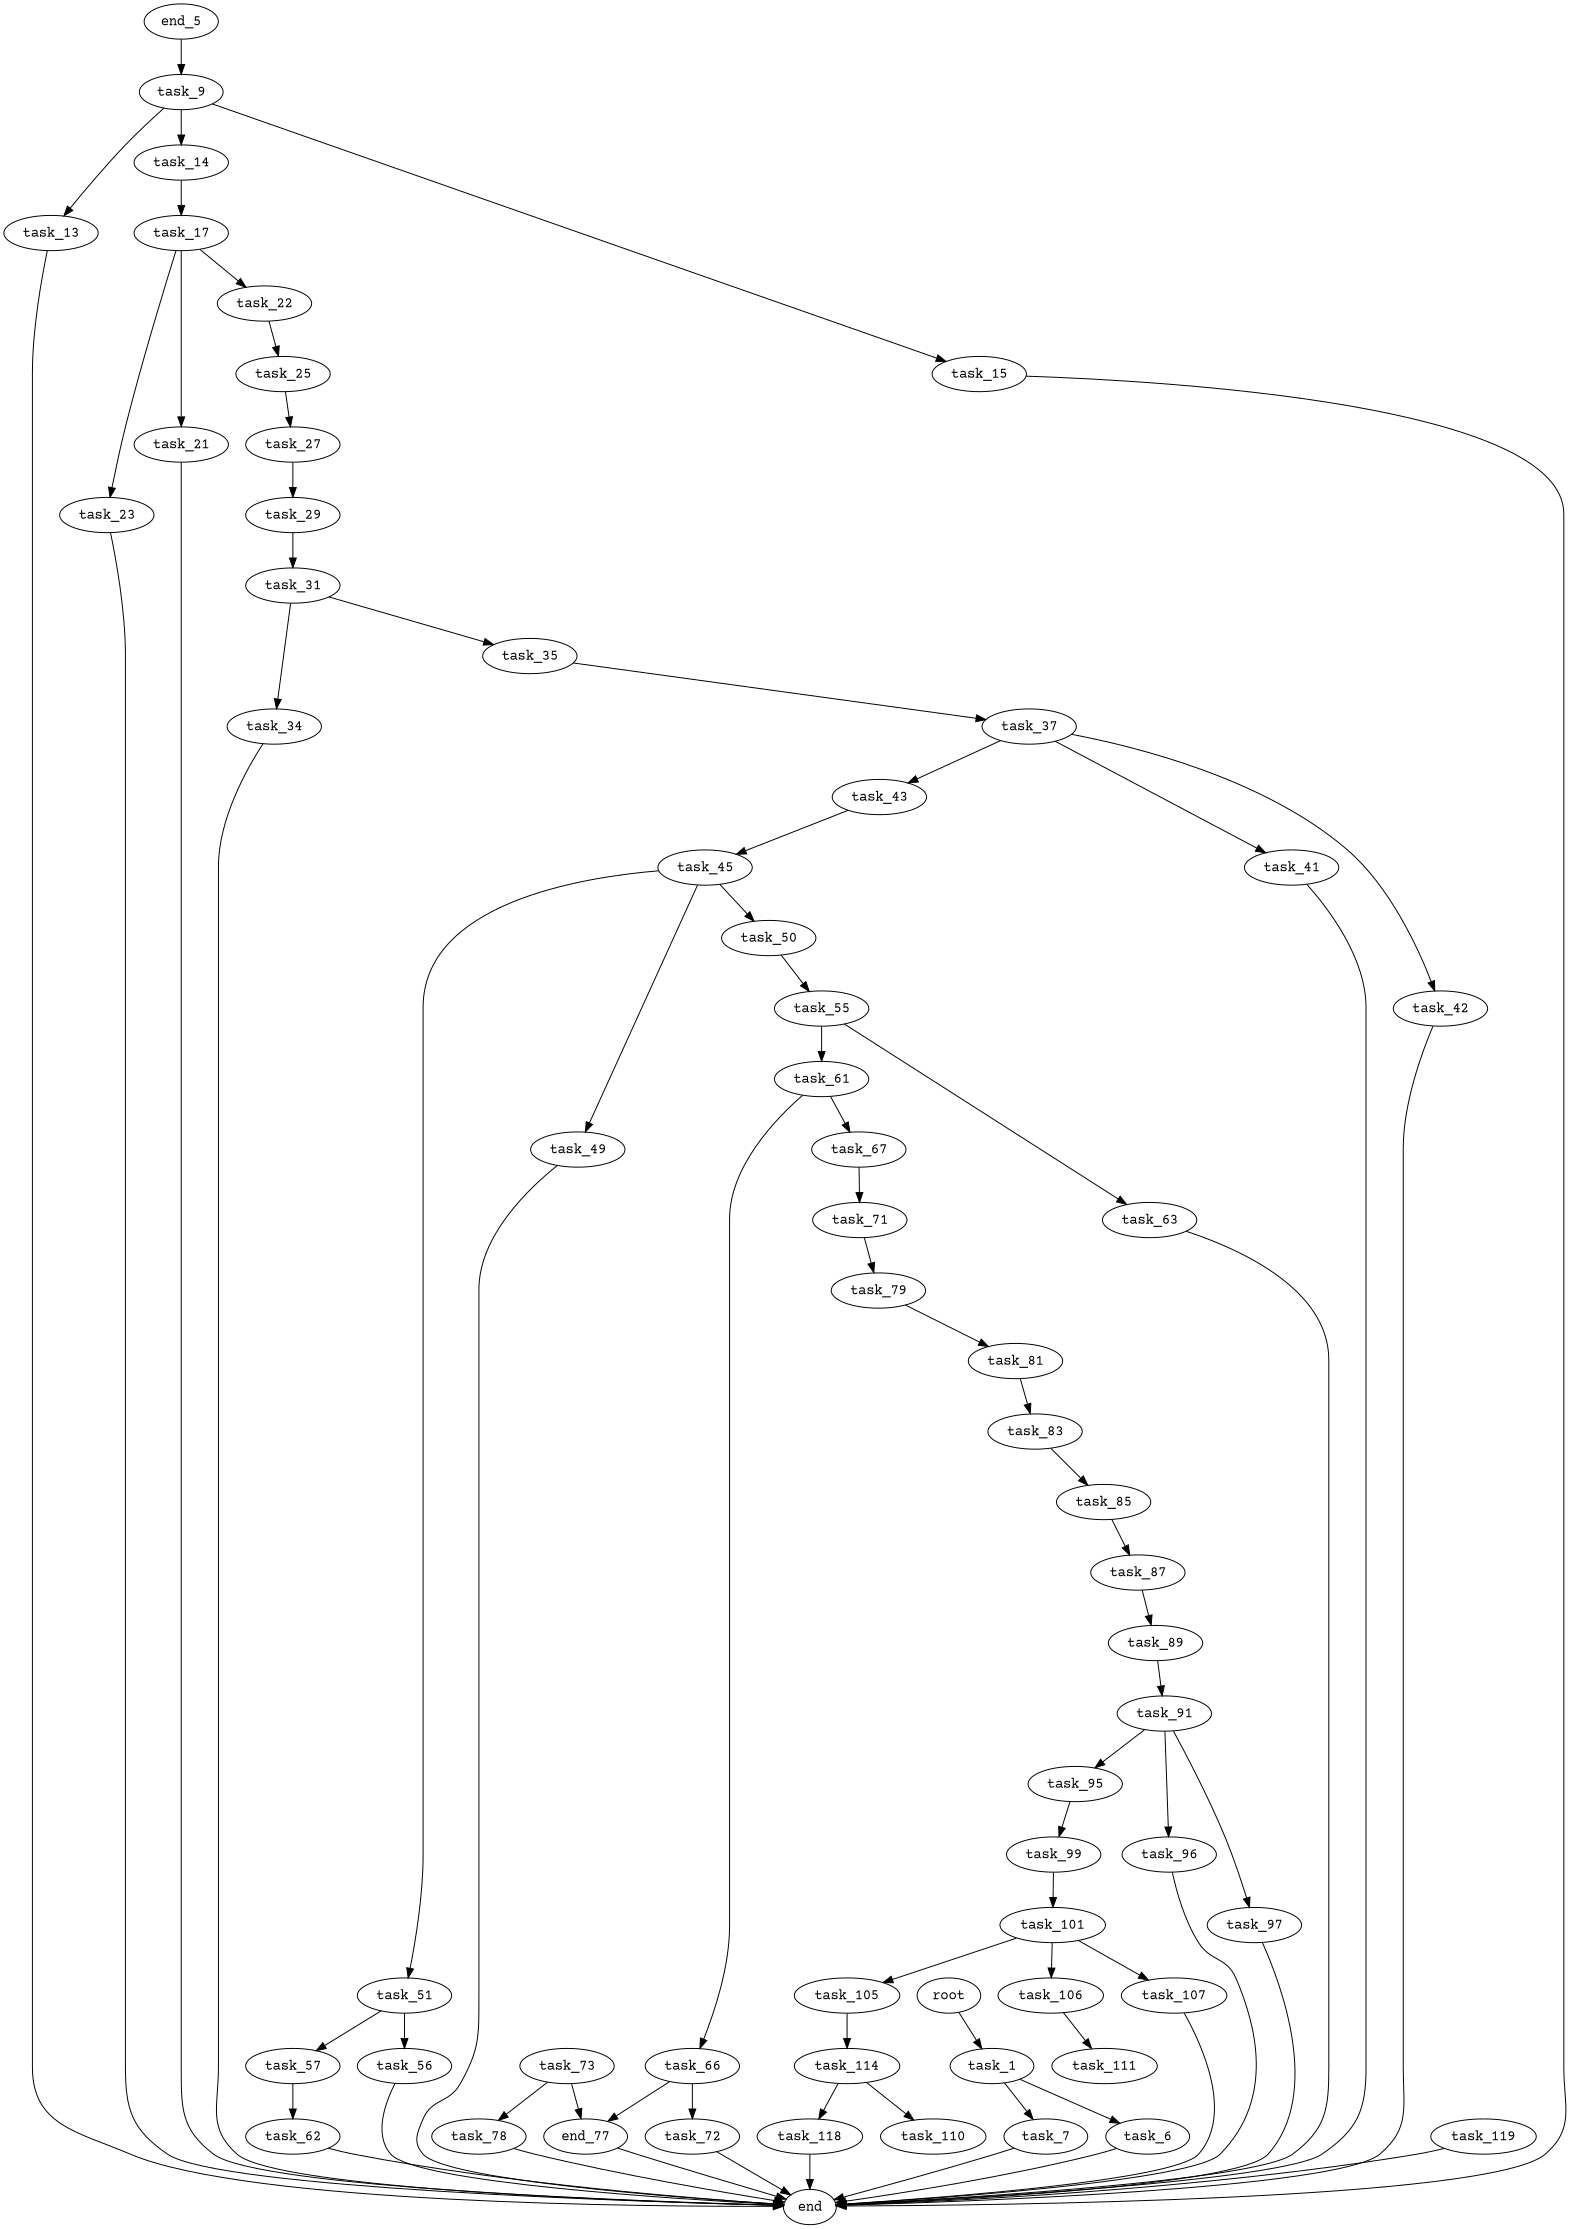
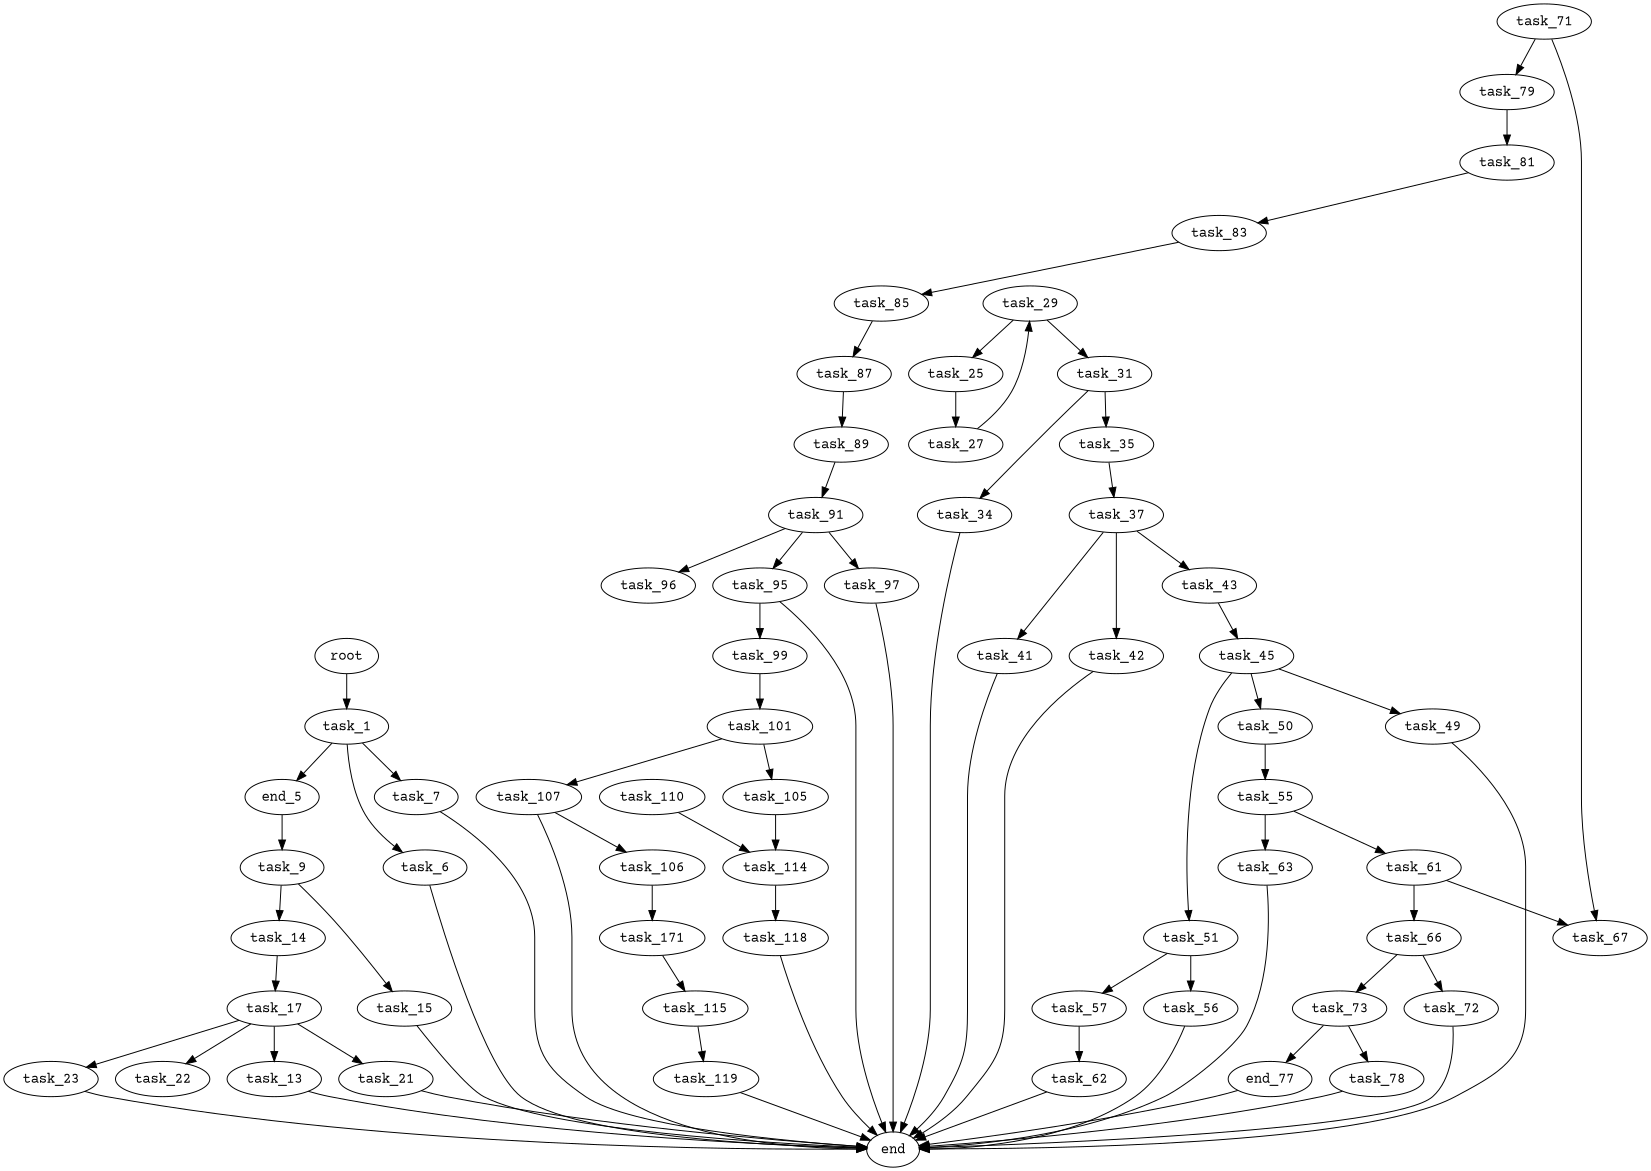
edge "task_9" -> "task_13": now "task_17" -> "task_13"
edge "task_22" -> "task_25": now "task_29" -> "task_25"
edge "task_1" -> "end_5": added
node "task_115": added
edge "task_67" -> "task_71": reversed
edge "task_101" -> "task_106": now "task_107" -> "task_106"
node "task_111": label "task_111" -> "task_171"
edge "task_114" -> "task_110": reversed
edge "task_66" -> "end_77": now "task_66" -> "task_73"
edge "task_96" -> "end": now "task_95" -> "end"
